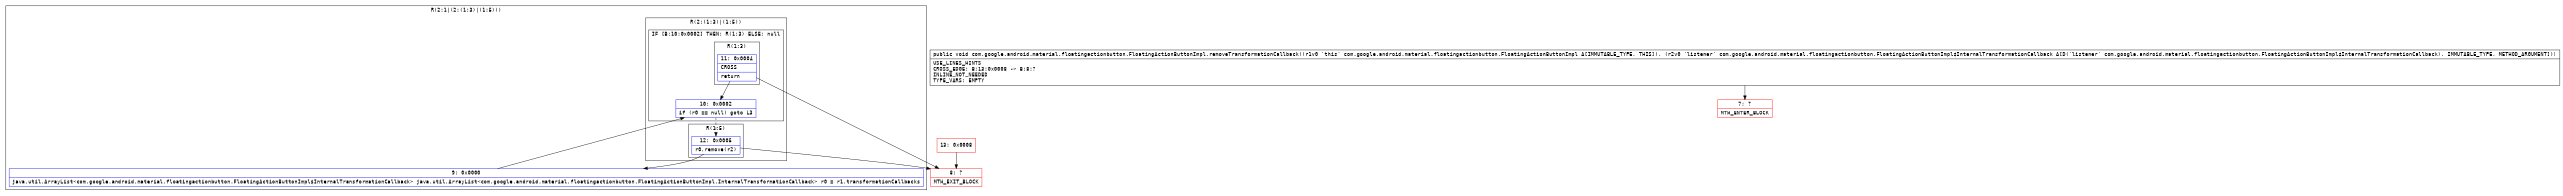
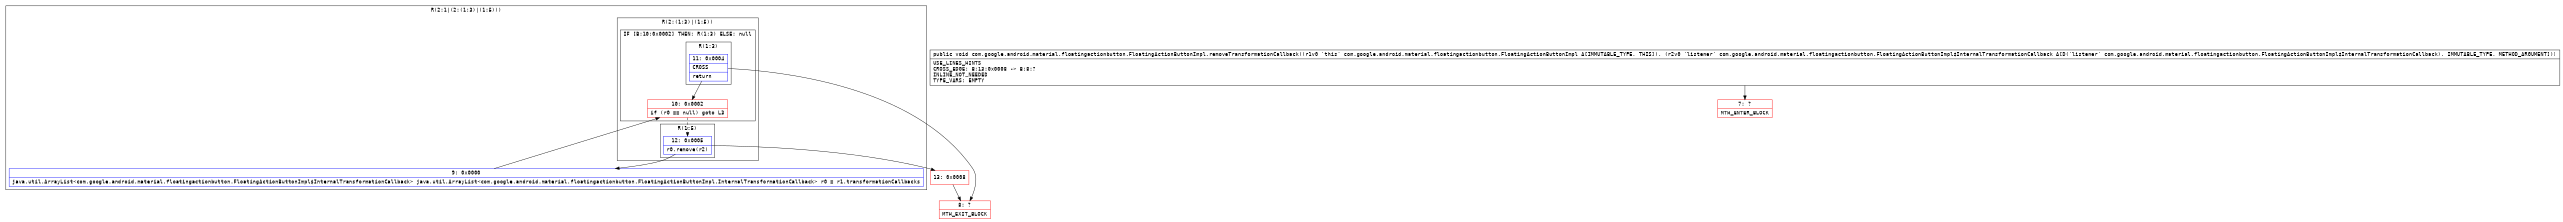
node "10: 0x0002": color blue -> red
edge "12: 0x0005" -> "8: ?": now "12: 0x0005" -> "13: 0x0008"
